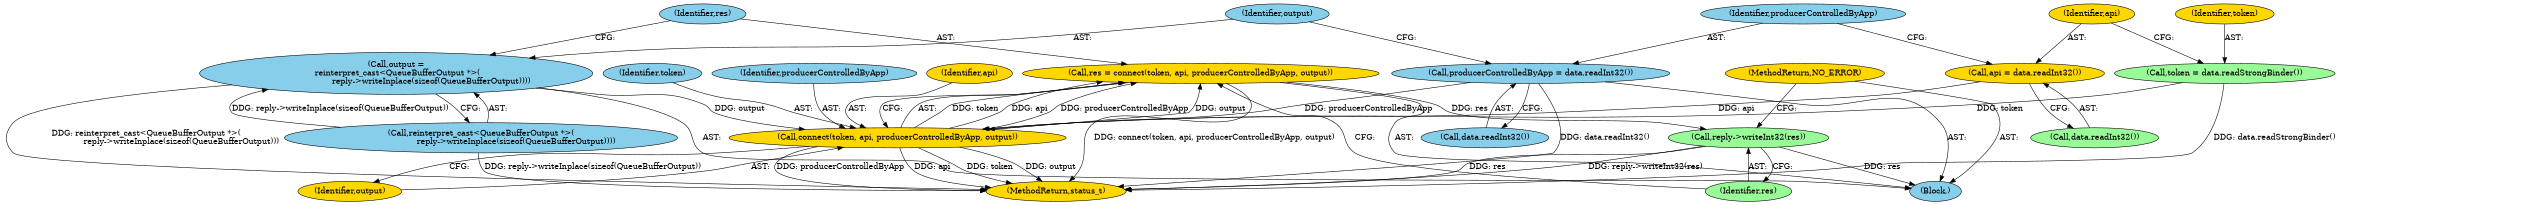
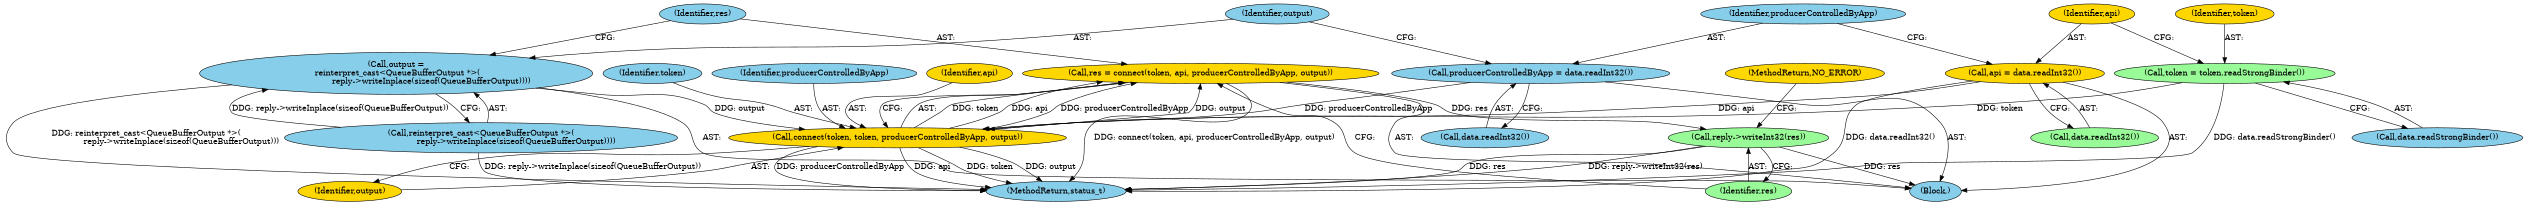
node "(Call,token = data.readStrongBinder())": label "(Call,token = data.readStrongBinder())" -> "(Call,token = token.readStrongBinder())"
edge "(MethodReturn,NO_ERROR)" -> "(Block,)": now "(Call,api = data.readInt32())" -> "(Block,)"
node "(Call,connect(token, api, producerControlledByApp, output))": label "(Call,connect(token, api, producerControlledByApp, output))" -> "(Call,connect(token, token, producerControlledByApp, output))"
node "(Call,data.readStrongBinder())": added
edge "(Call,producerControlledByApp = data.readInt32())" -> "(MethodReturn,status_t)": now "(Call,api = data.readInt32())" -> "(MethodReturn,status_t)"
node "(MethodReturn,status_t)": fillcolor gold -> skyblue
